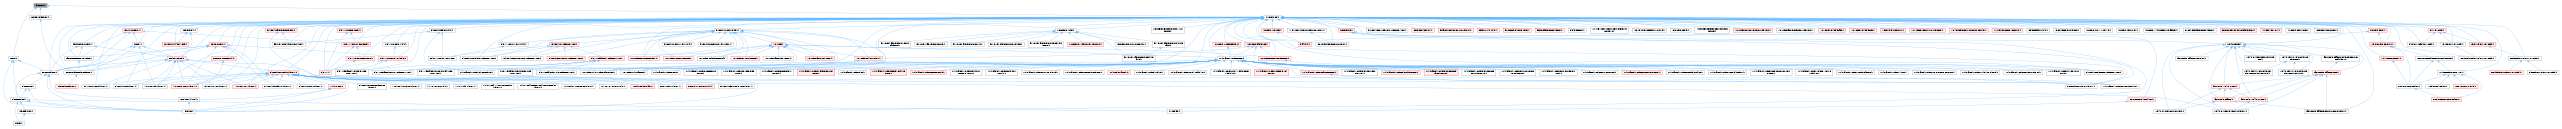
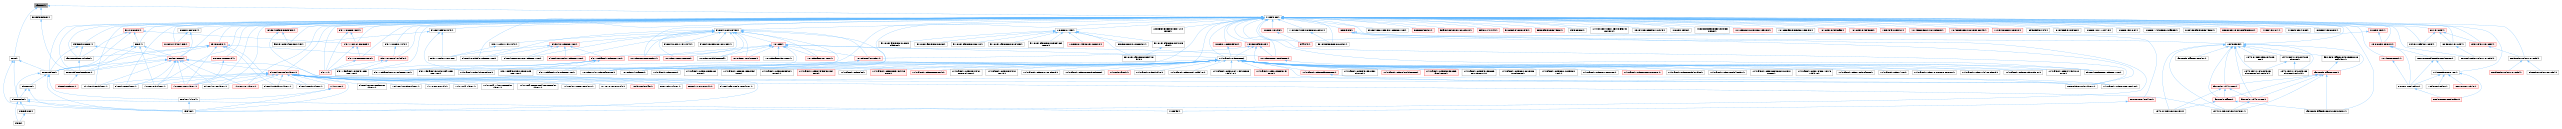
node "ScaleChain.h": label "ScaleChain.h" -> "PropertyOptional.h"
